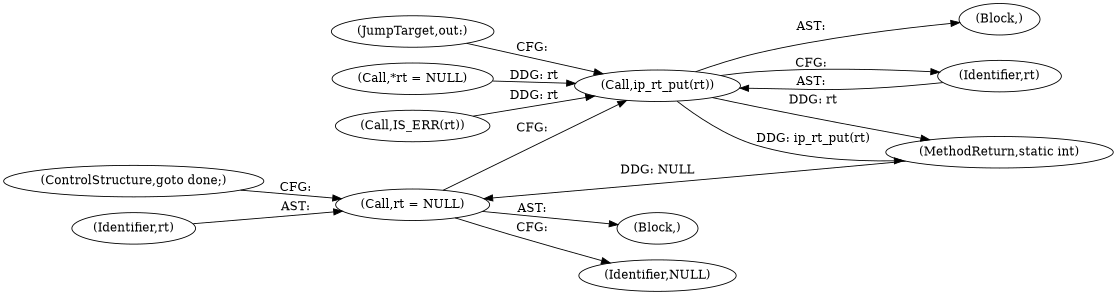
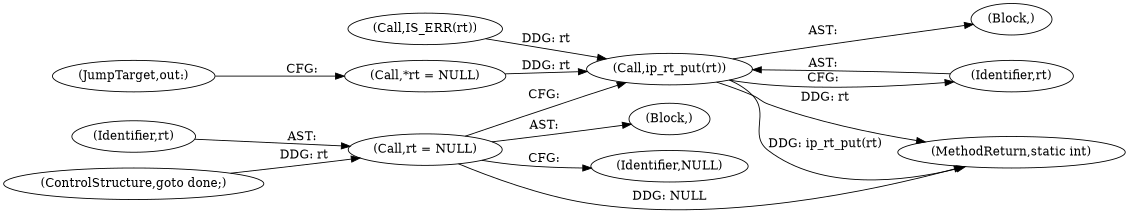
edge "(JumpTarget,out:)" -> "(Call,ip_rt_put(rt))": now "(JumpTarget,out:)" -> "(Call,*rt = NULL)"
edge "(MethodReturn,static int)" -> "(Call,rt = NULL)": reversed
edge "(ControlStructure,goto done;)" -> "(Call,rt = NULL)": label "CFG: " -> "DDG: rt"
